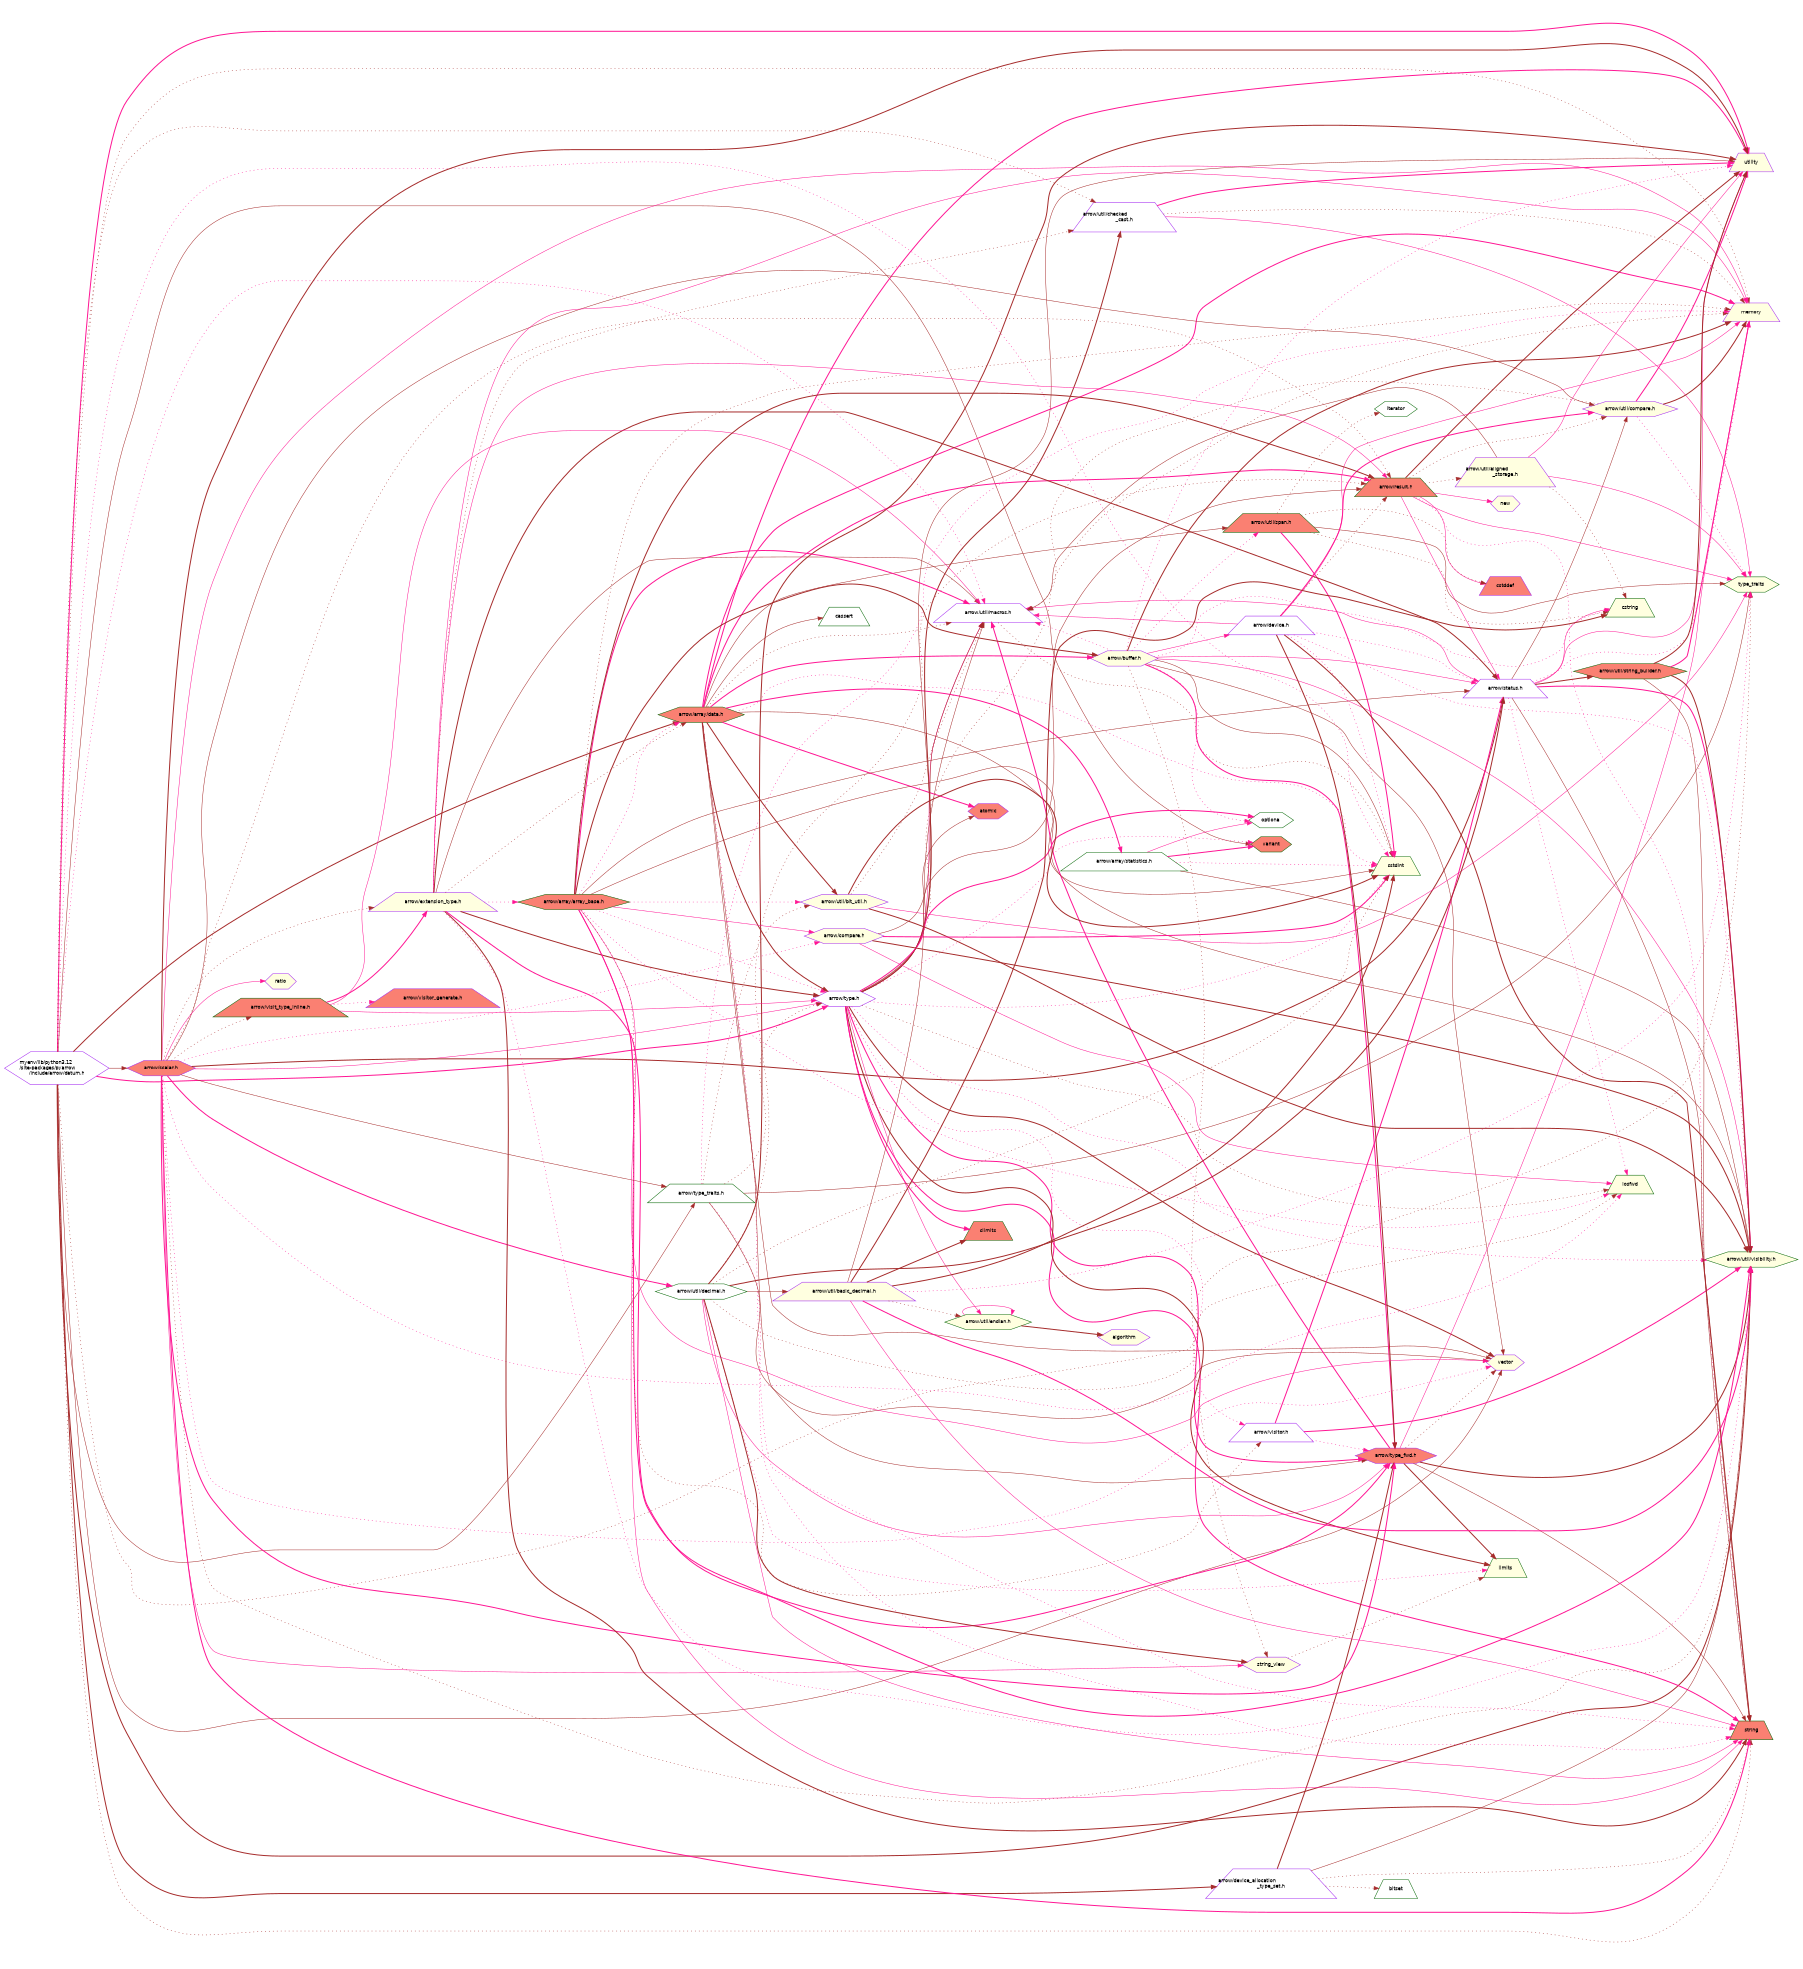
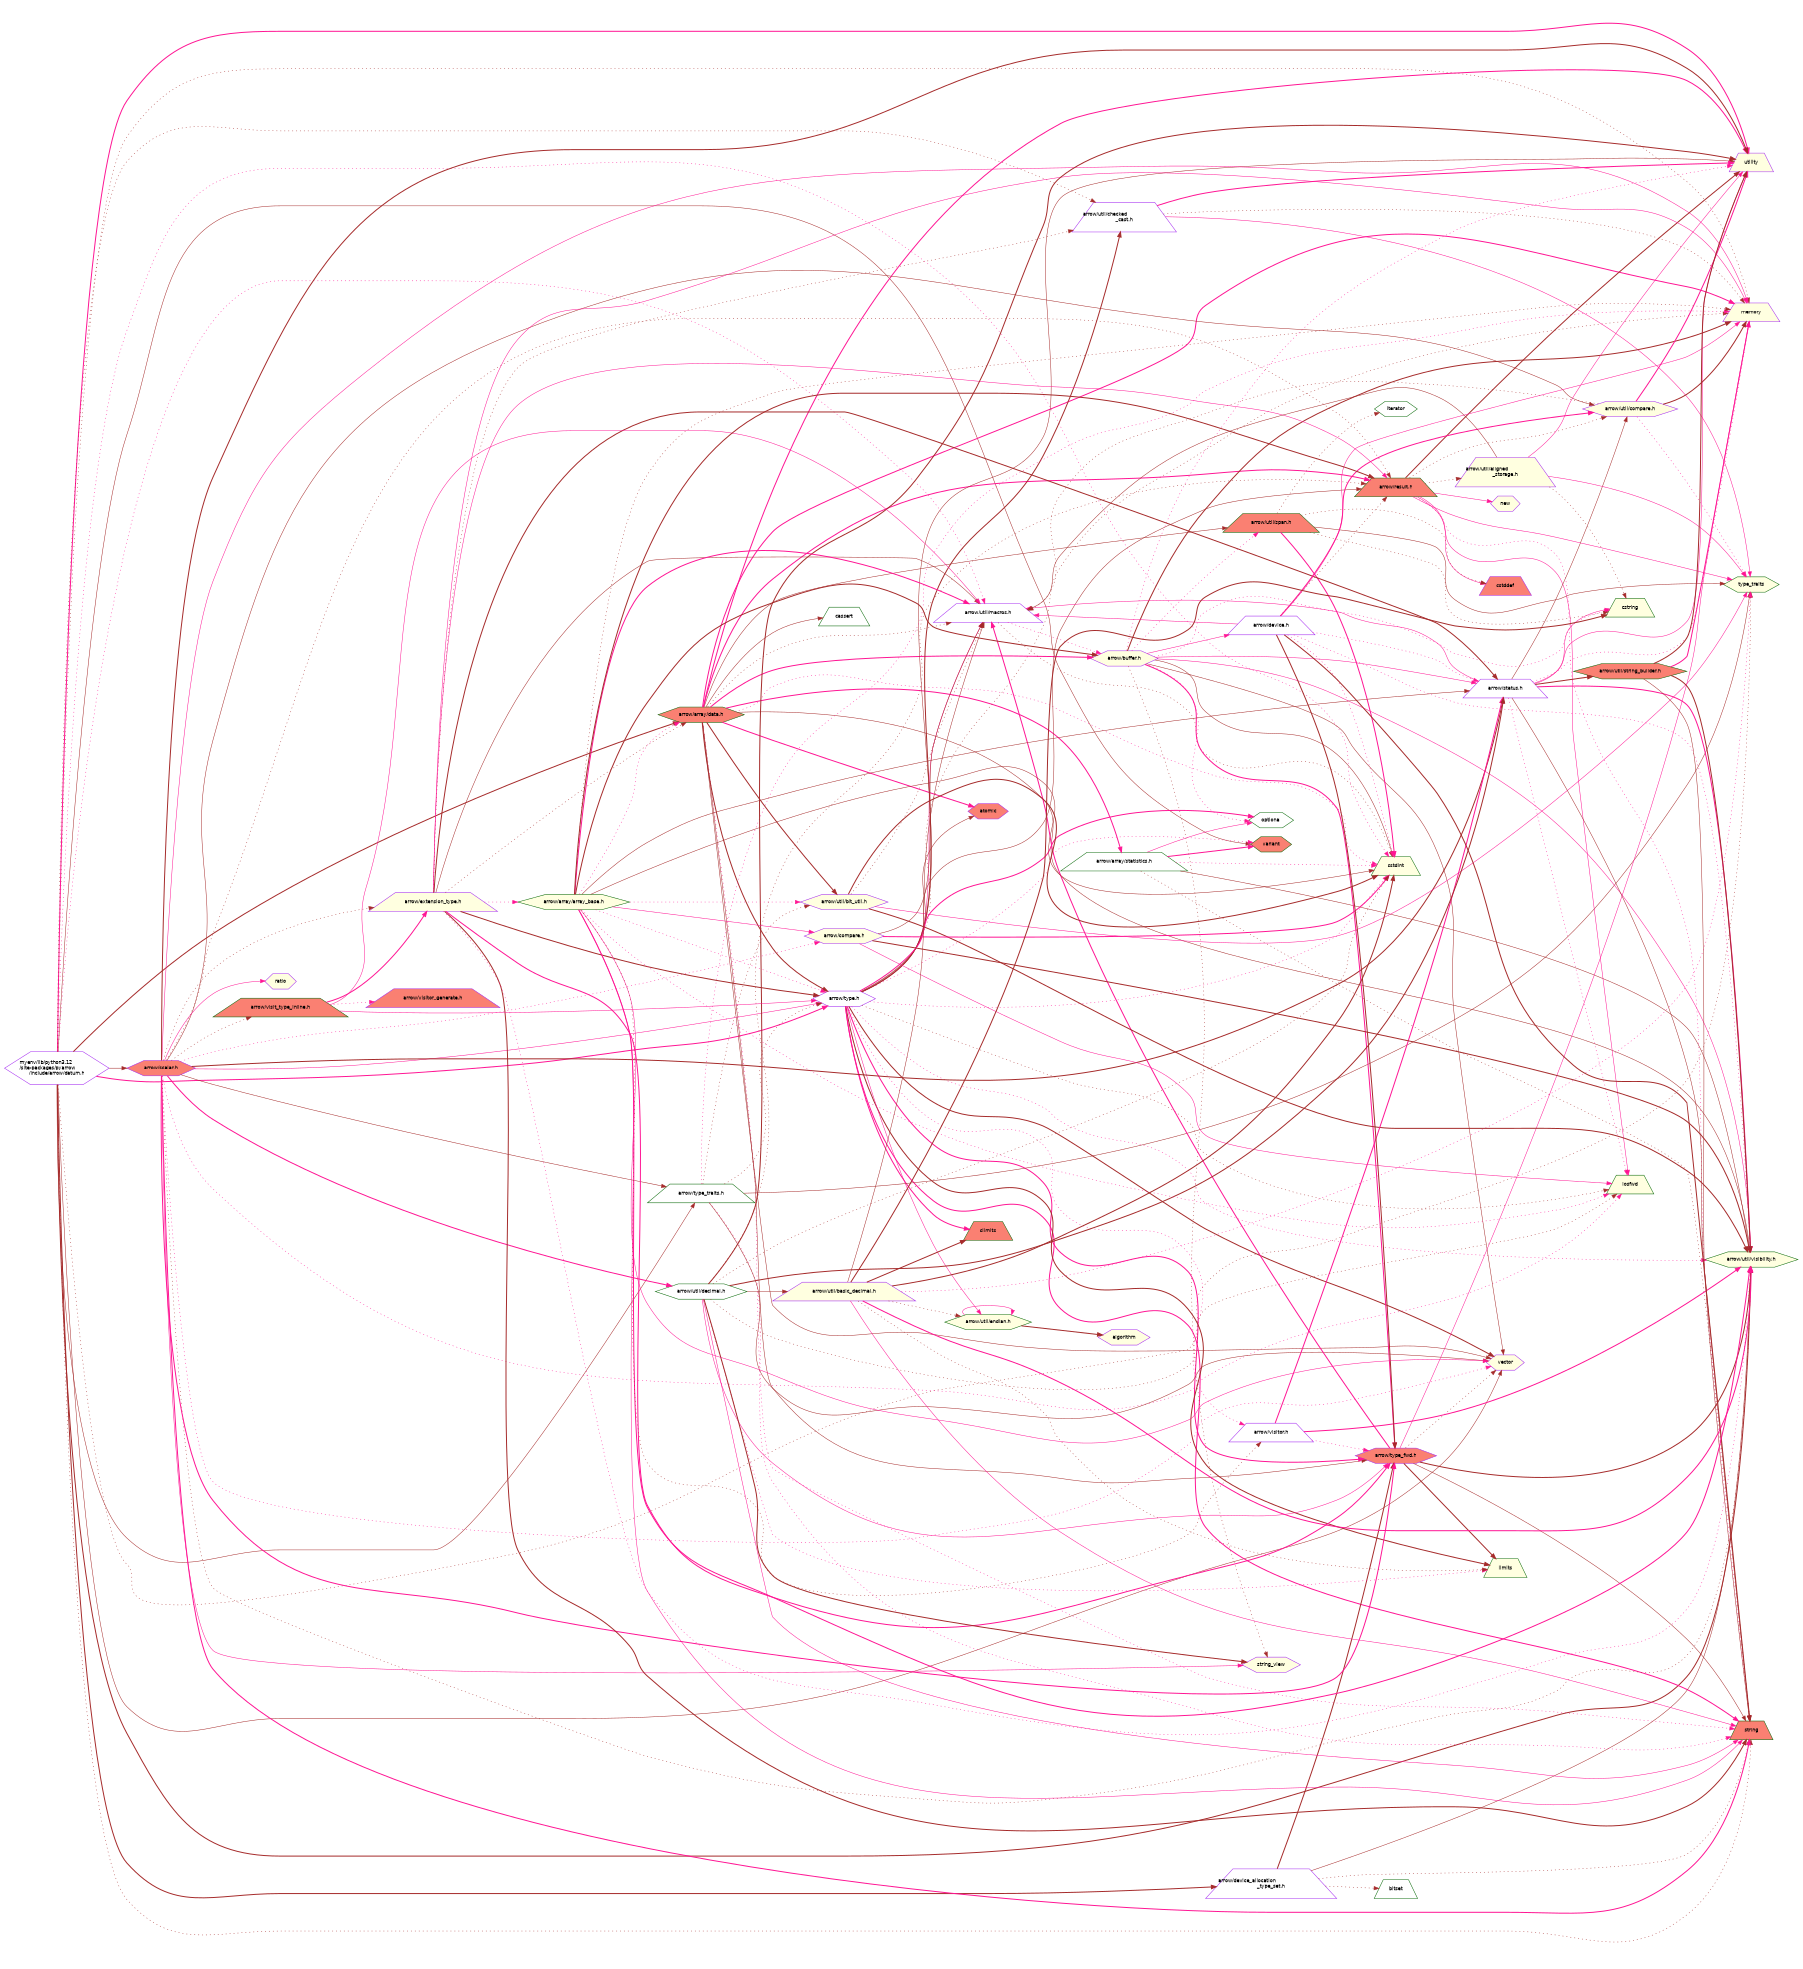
edge "arrow/result.h" -> "arrow/status.h": now "arrow/result.h" -> "iosfwd"
edge "arrow/buffer.h" -> "arrow/util/macros.h": reversed
node "arrow/array/array_base.h": fillcolor salmon -> lightyellow
edge "arrow/array/statistics.h" -> "string": added
edge "string_view" -> "limits": now "arrow/util/basic_decimal.h" -> "limits"
